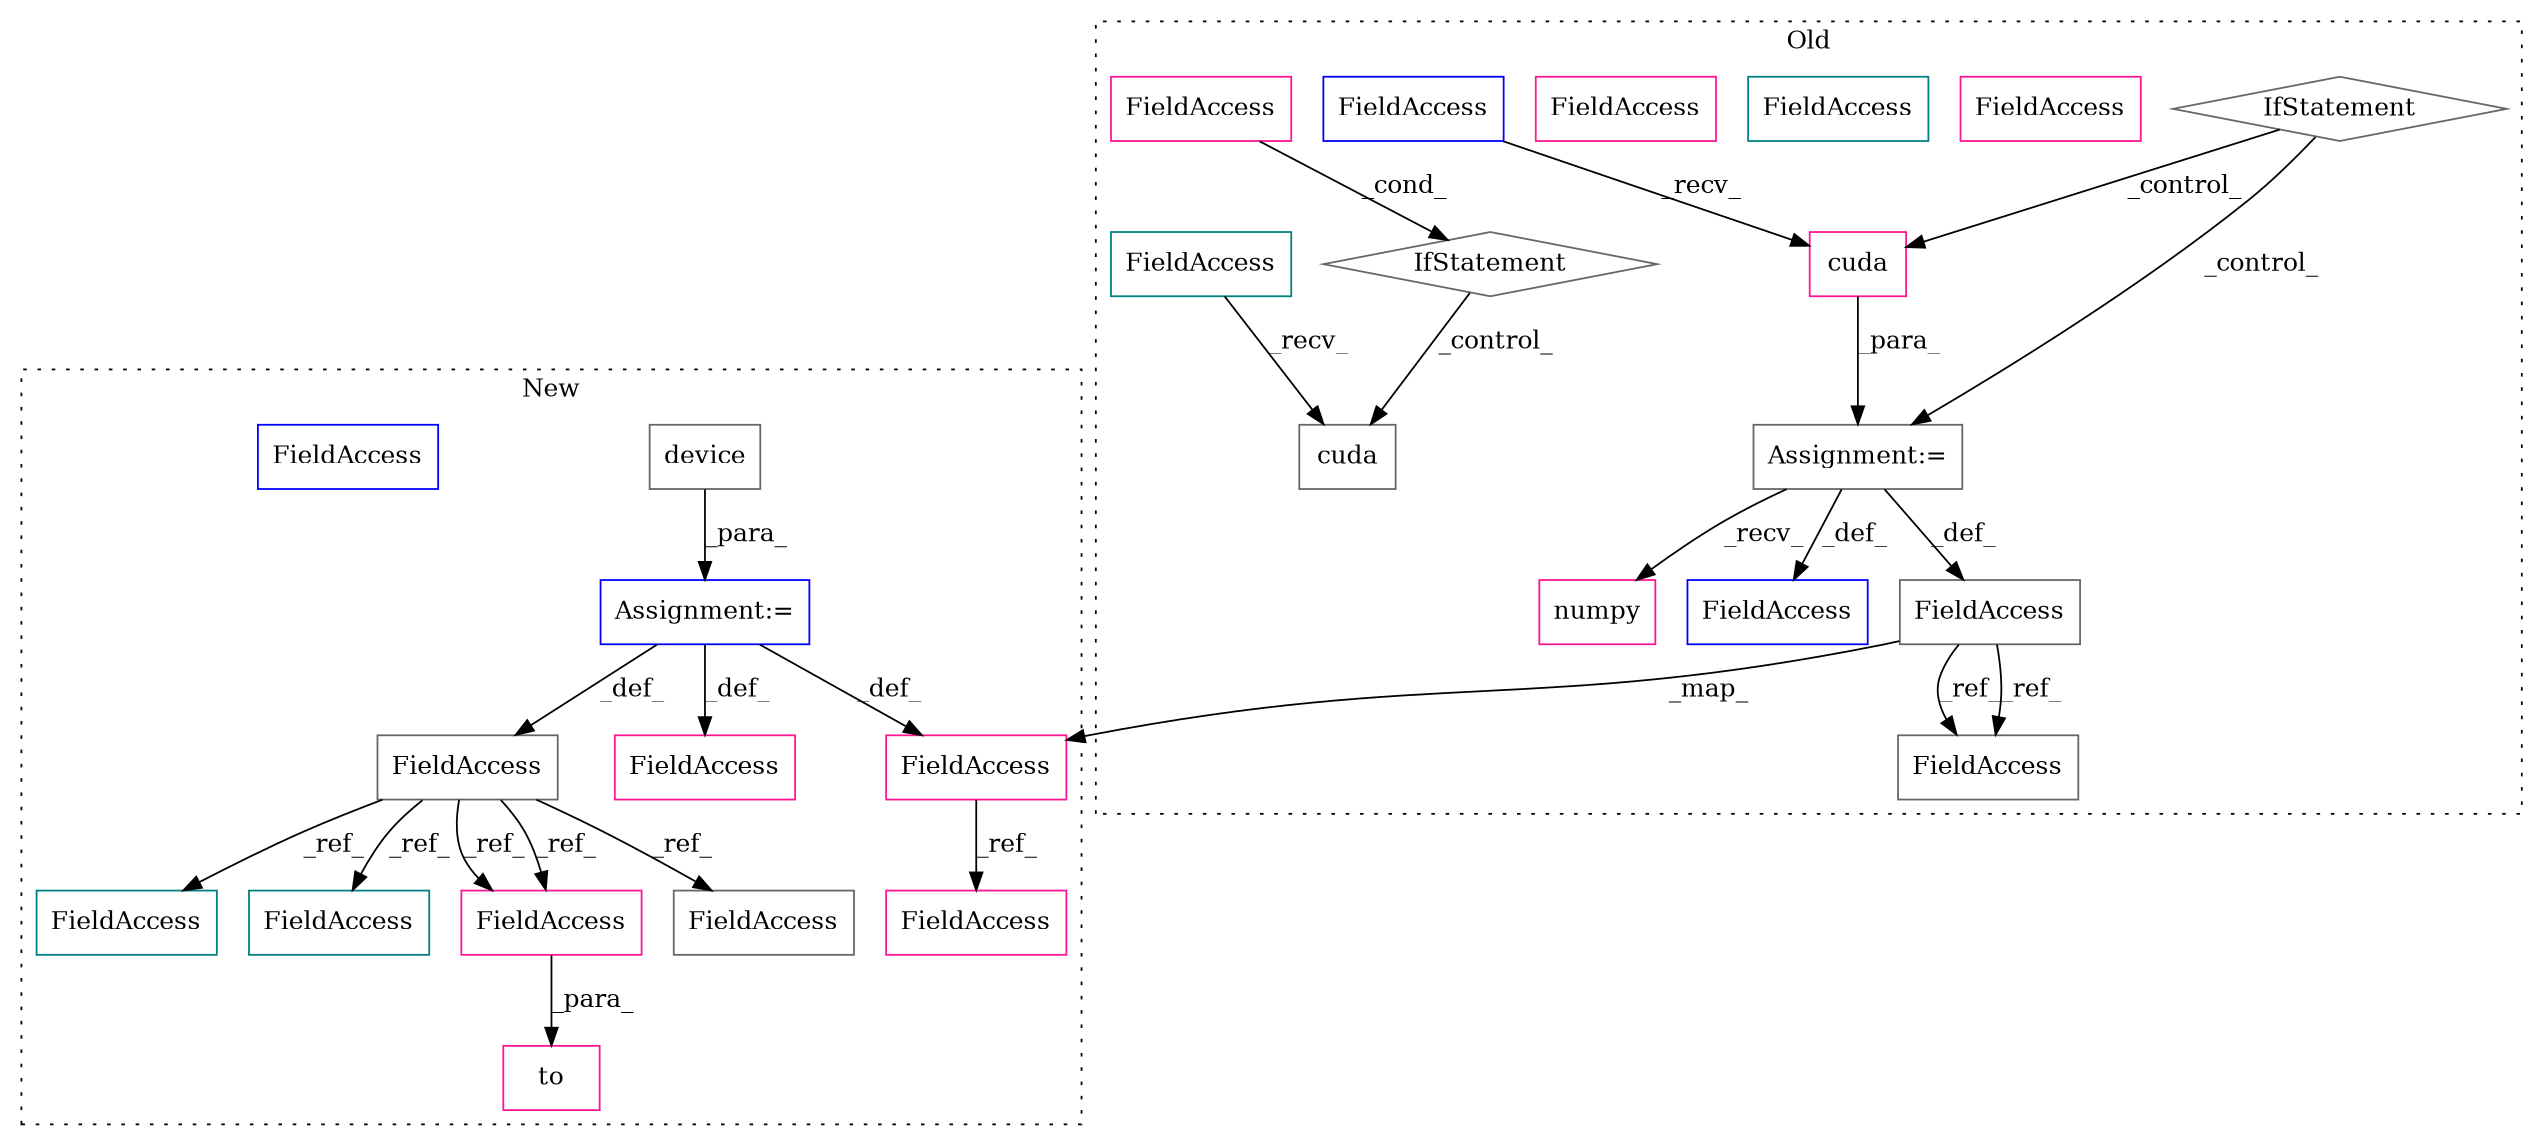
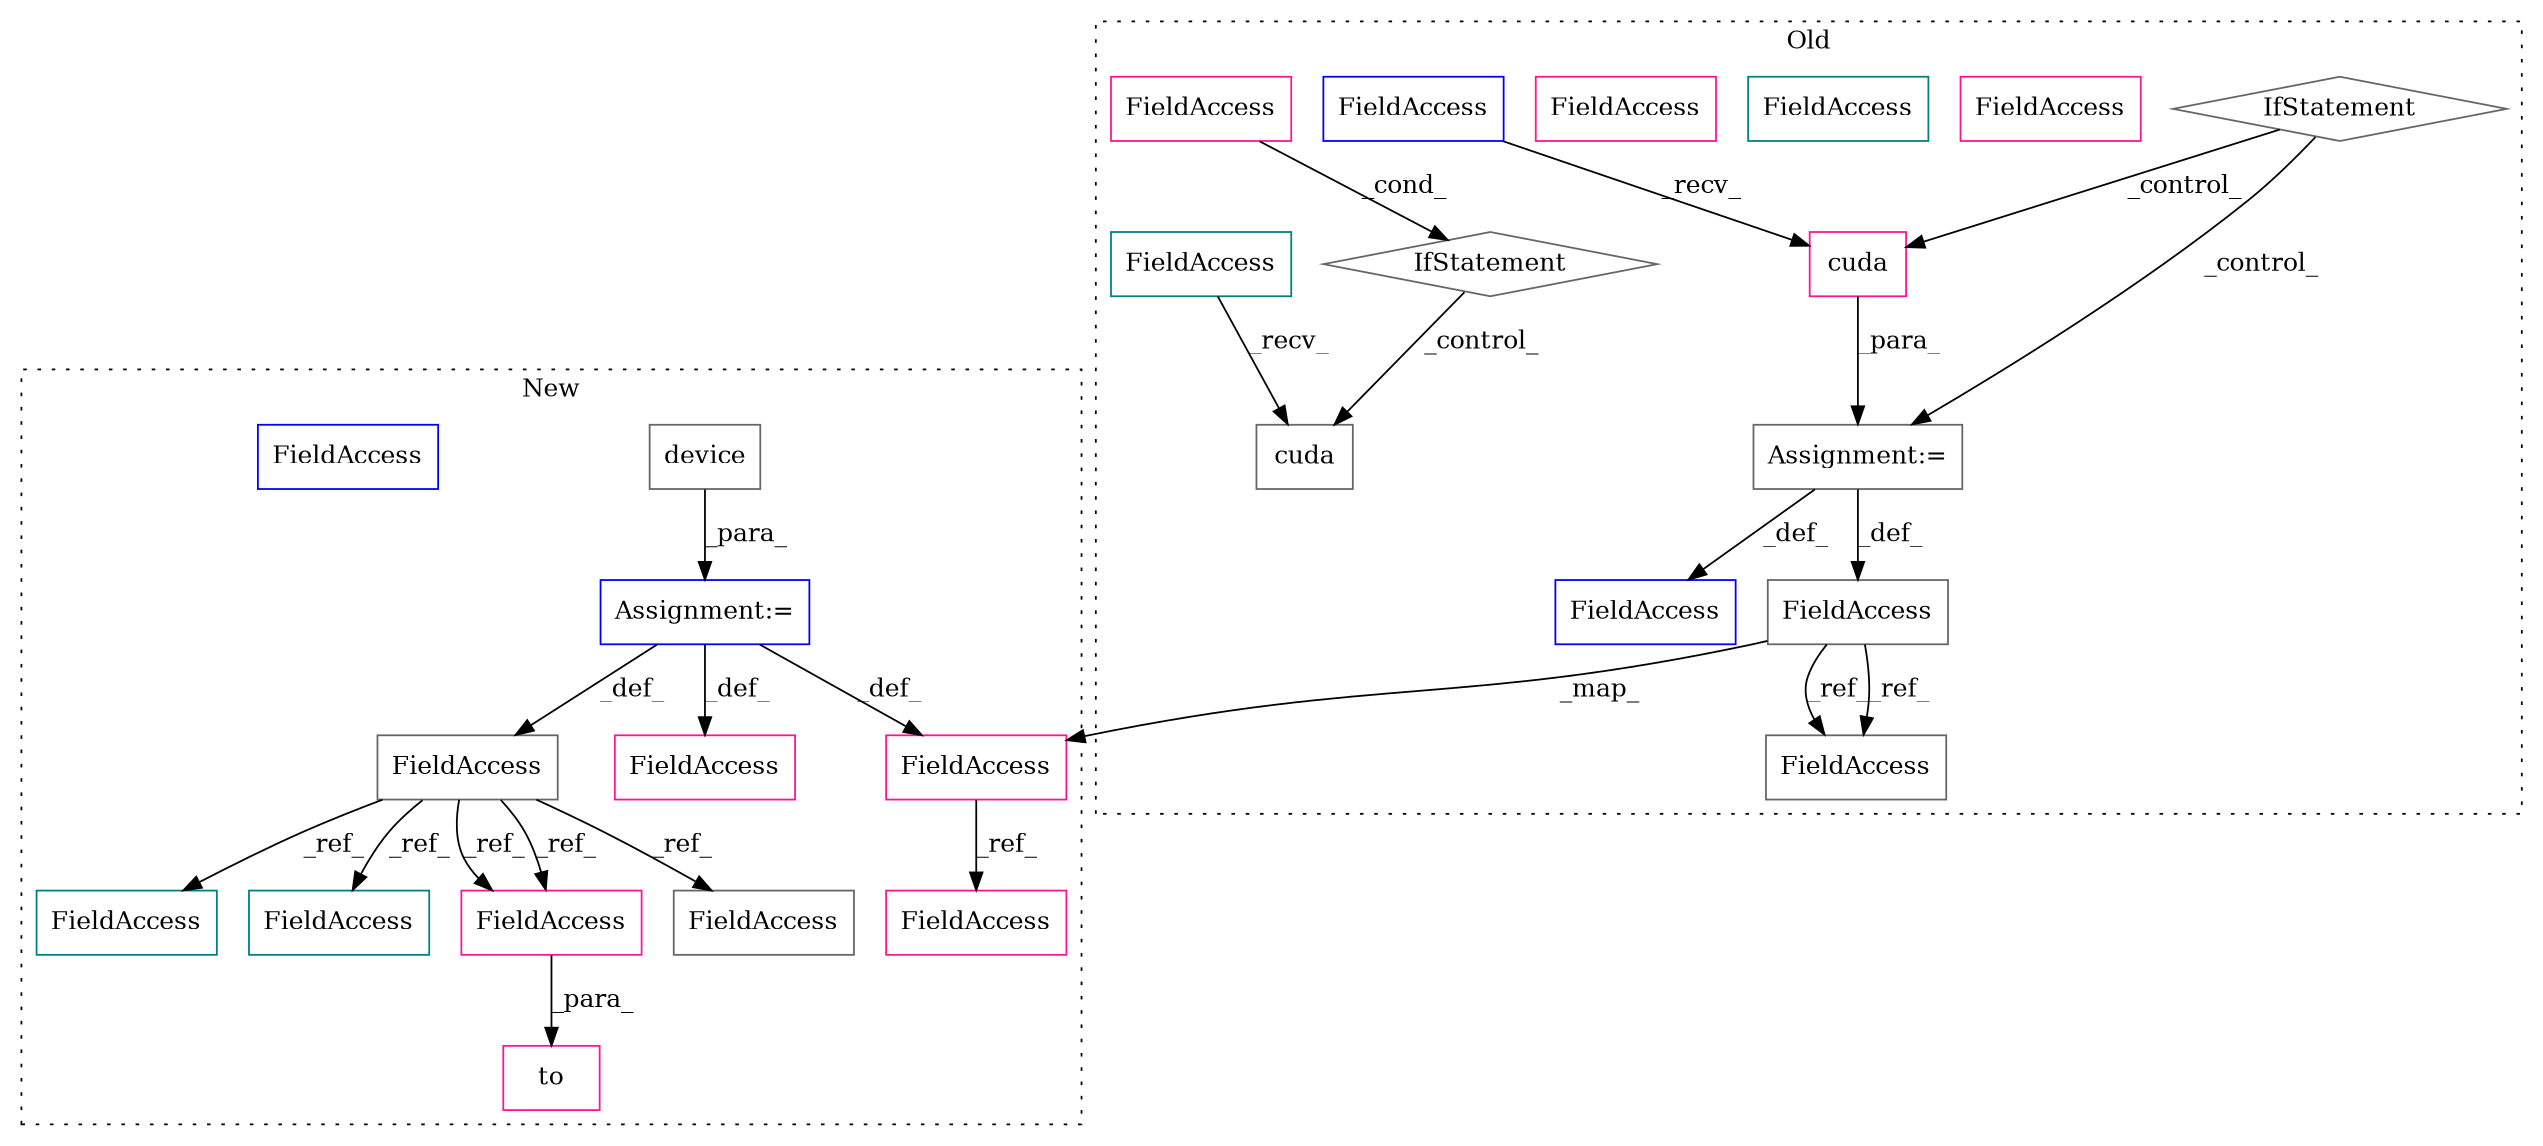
node "numpy": removed
